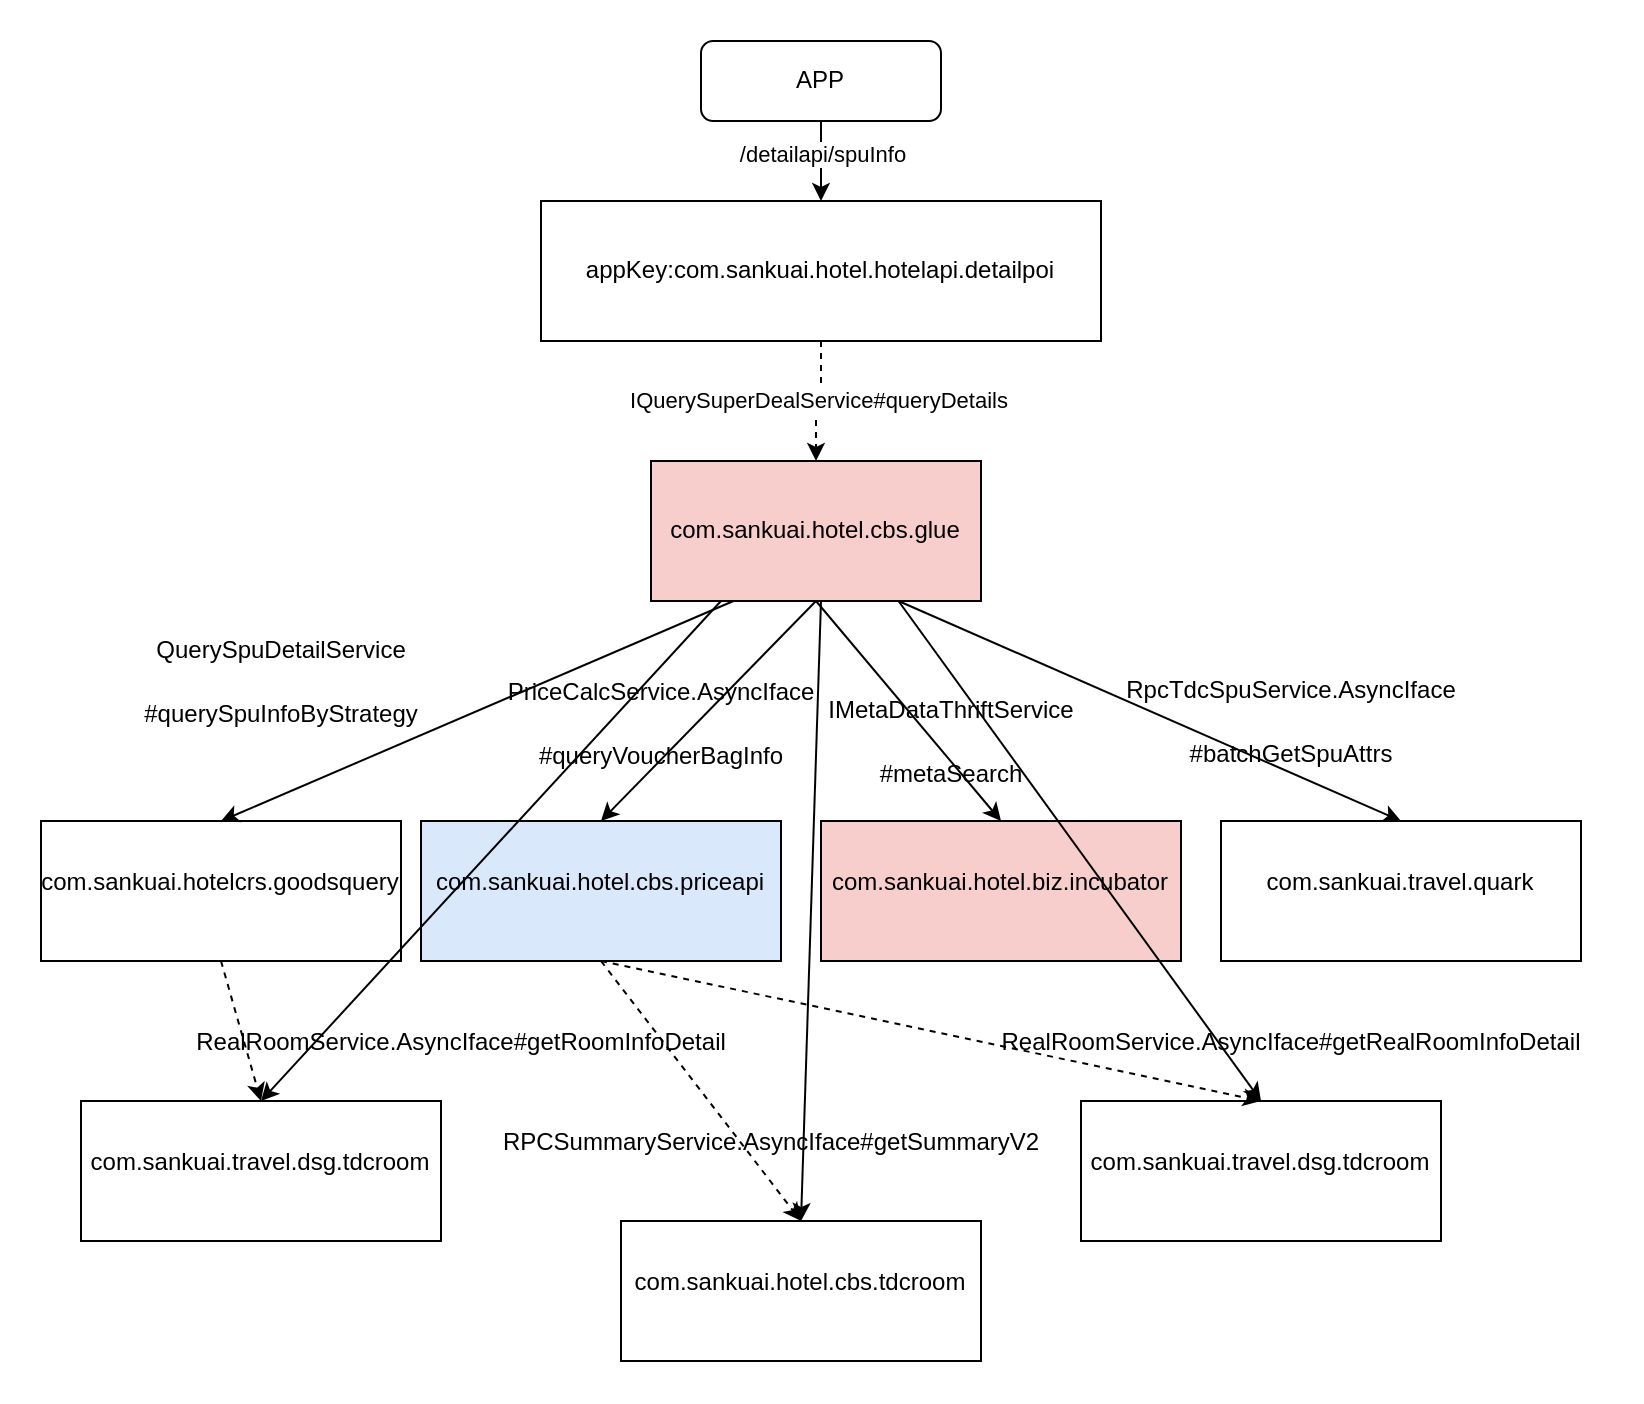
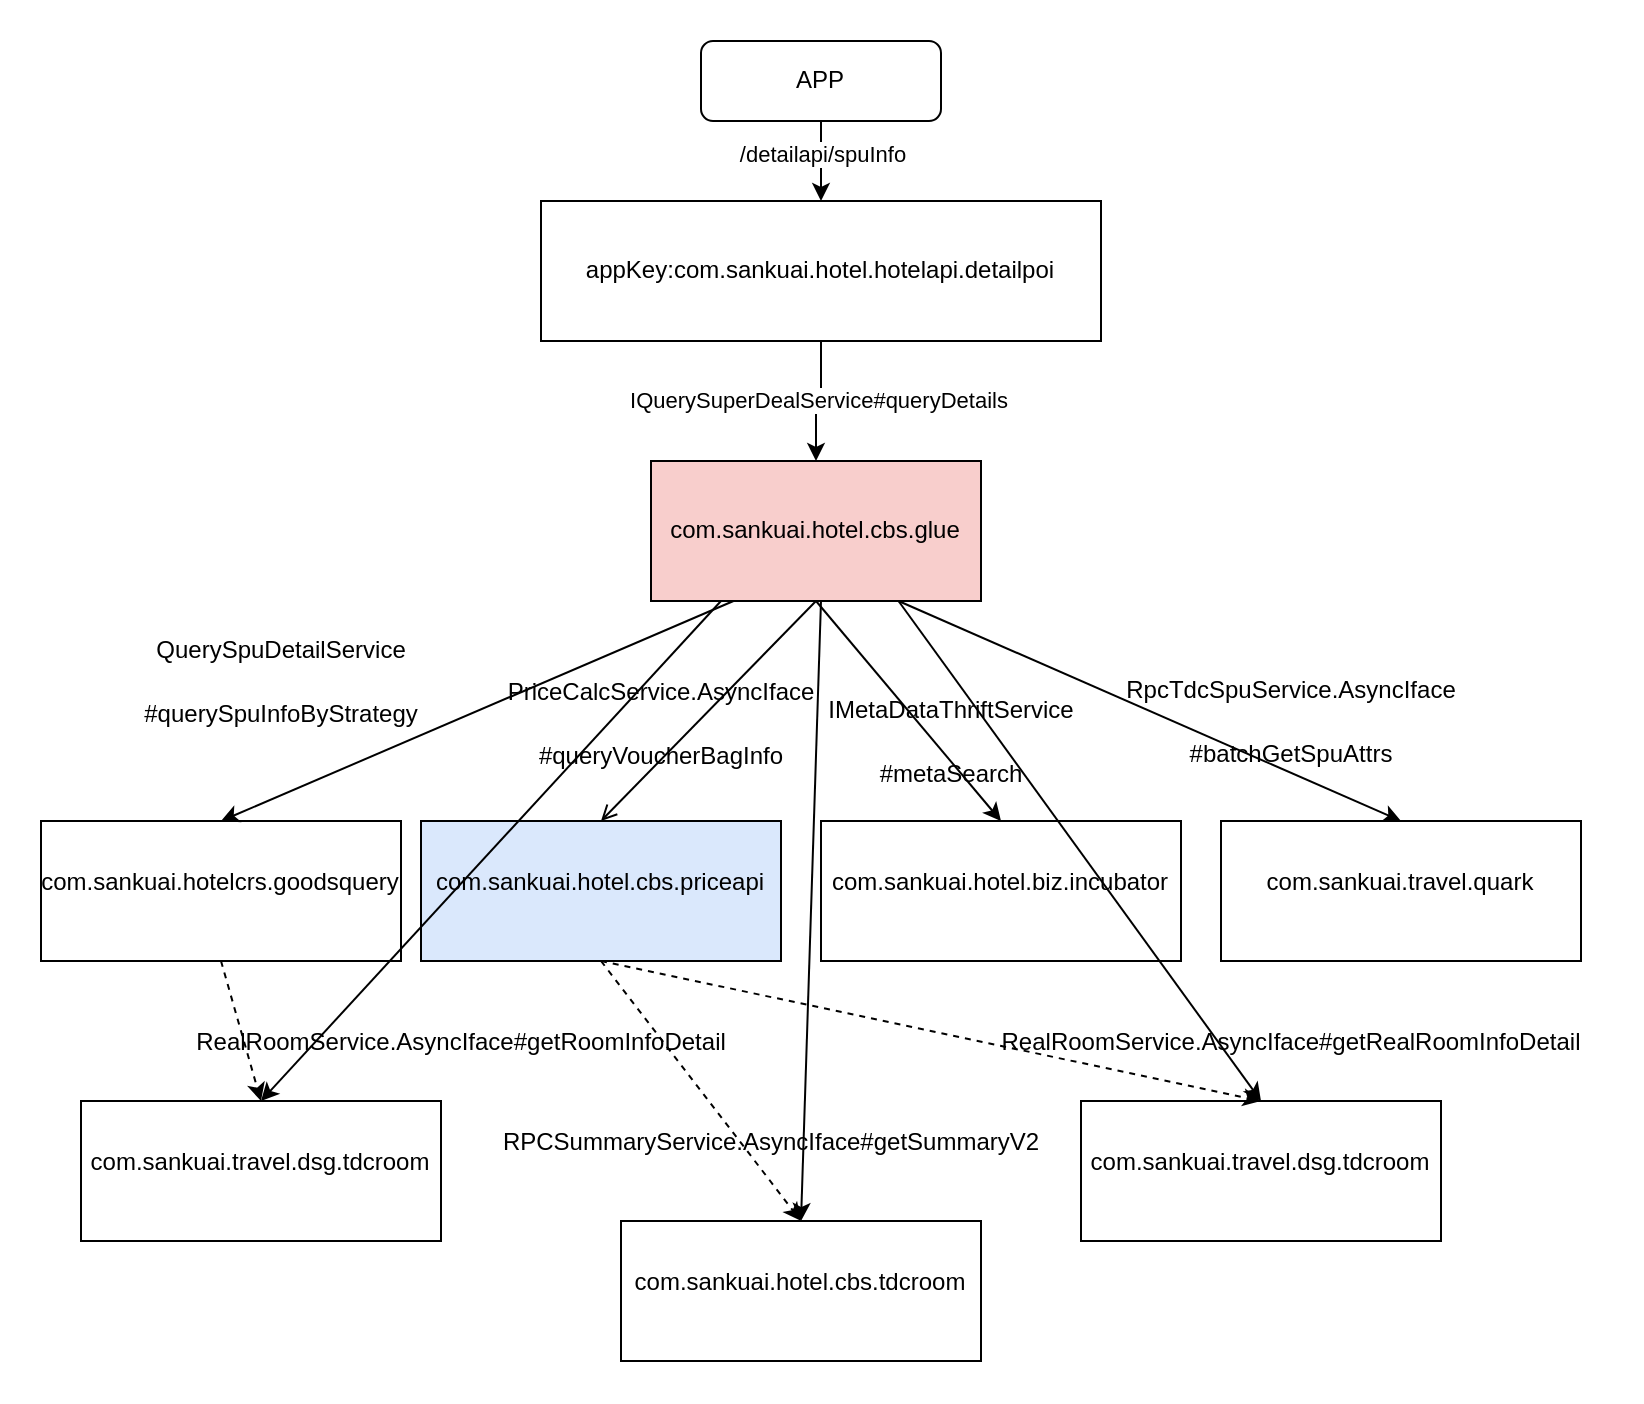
edge "appKey:com.sankuai.hotel.hotelapi.detailpoi" -> "com.sankuai.hotel.cbs.glue": style dashed -> solid
edge "com.sankuai.hotel.cbs.glue" -> "com.sankuai.hotel.cbs.priceapi": arrowhead classic -> open
node "com.sankuai.hotel.biz.incubator": fillcolor #f8cecc -> #ffffff
